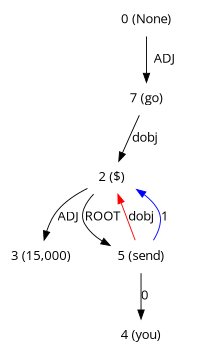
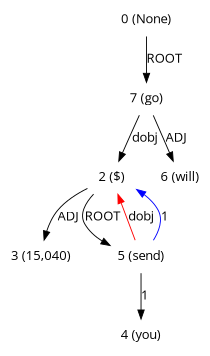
edge "0 (None)" -> "7 (go)": label "ADJ" -> "ROOT"
node "6 (will)": added
node "3 (15,000)": label "3 (15,000)" -> "3 (15,040)"
edge "5 (send)" -> "4 (you)": label "0" -> "1"
